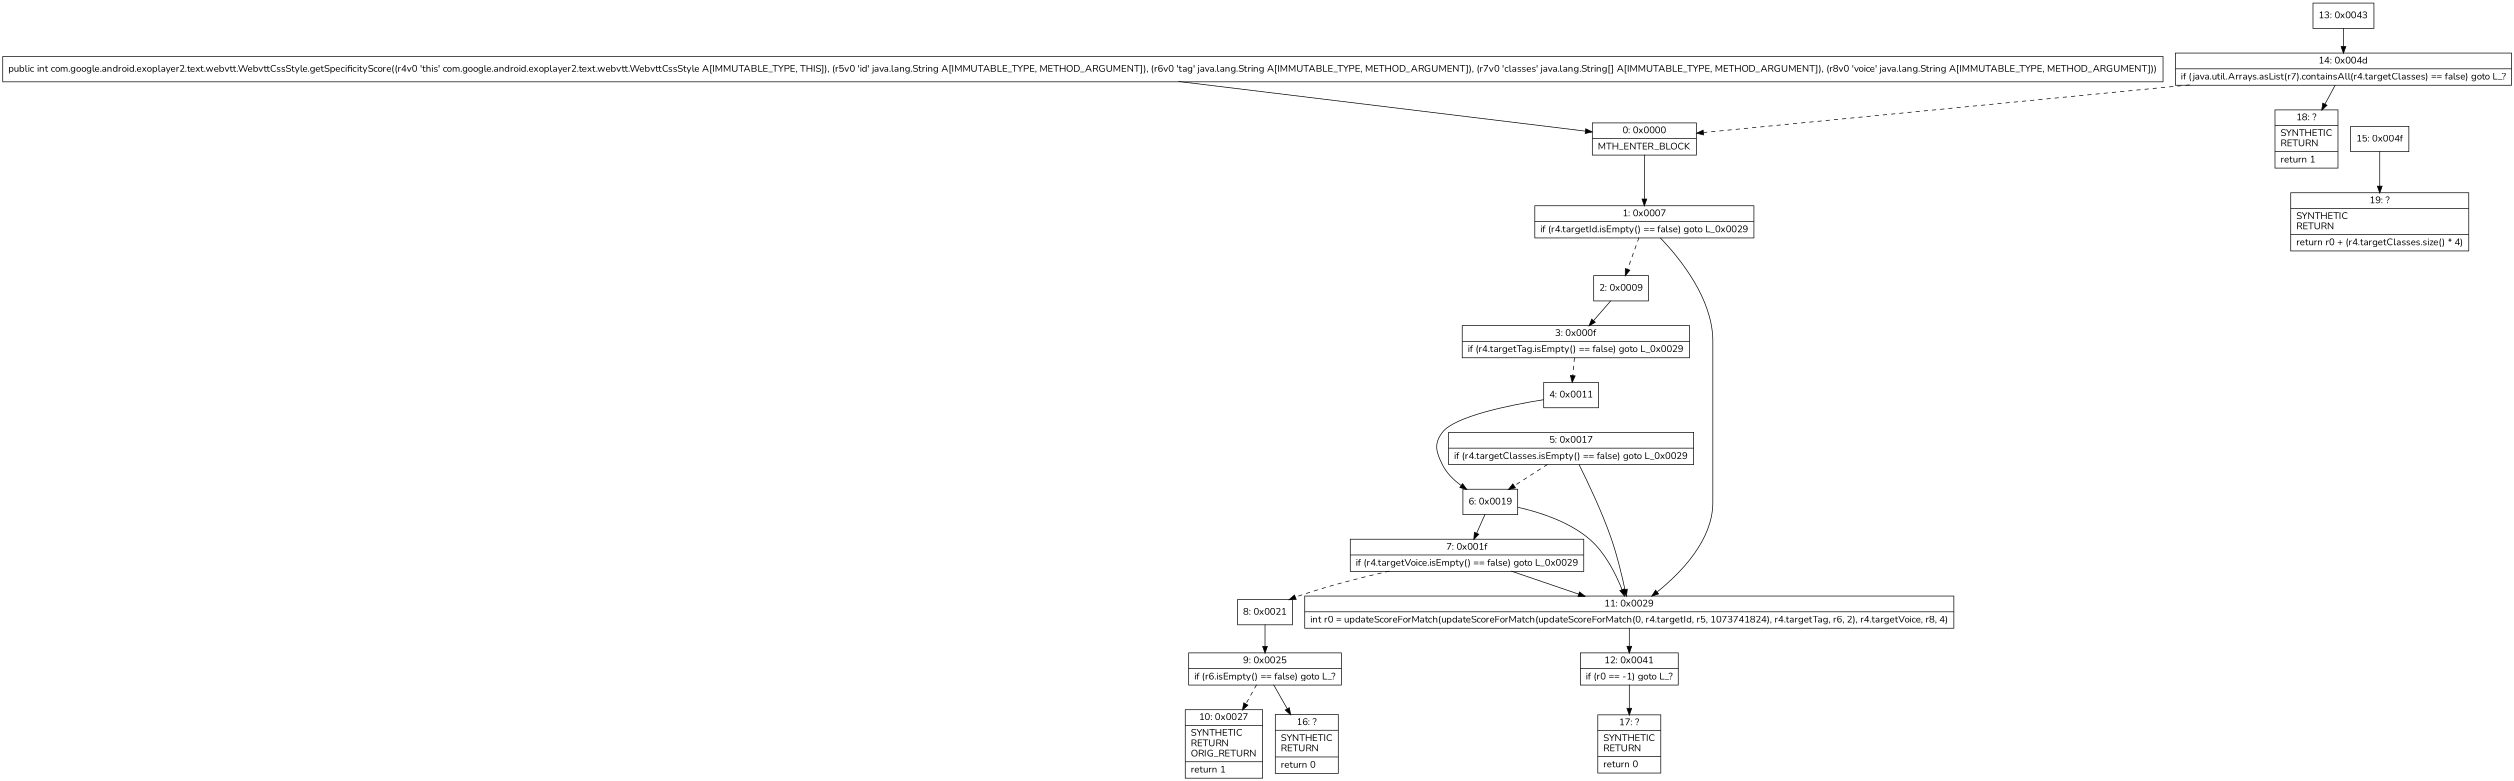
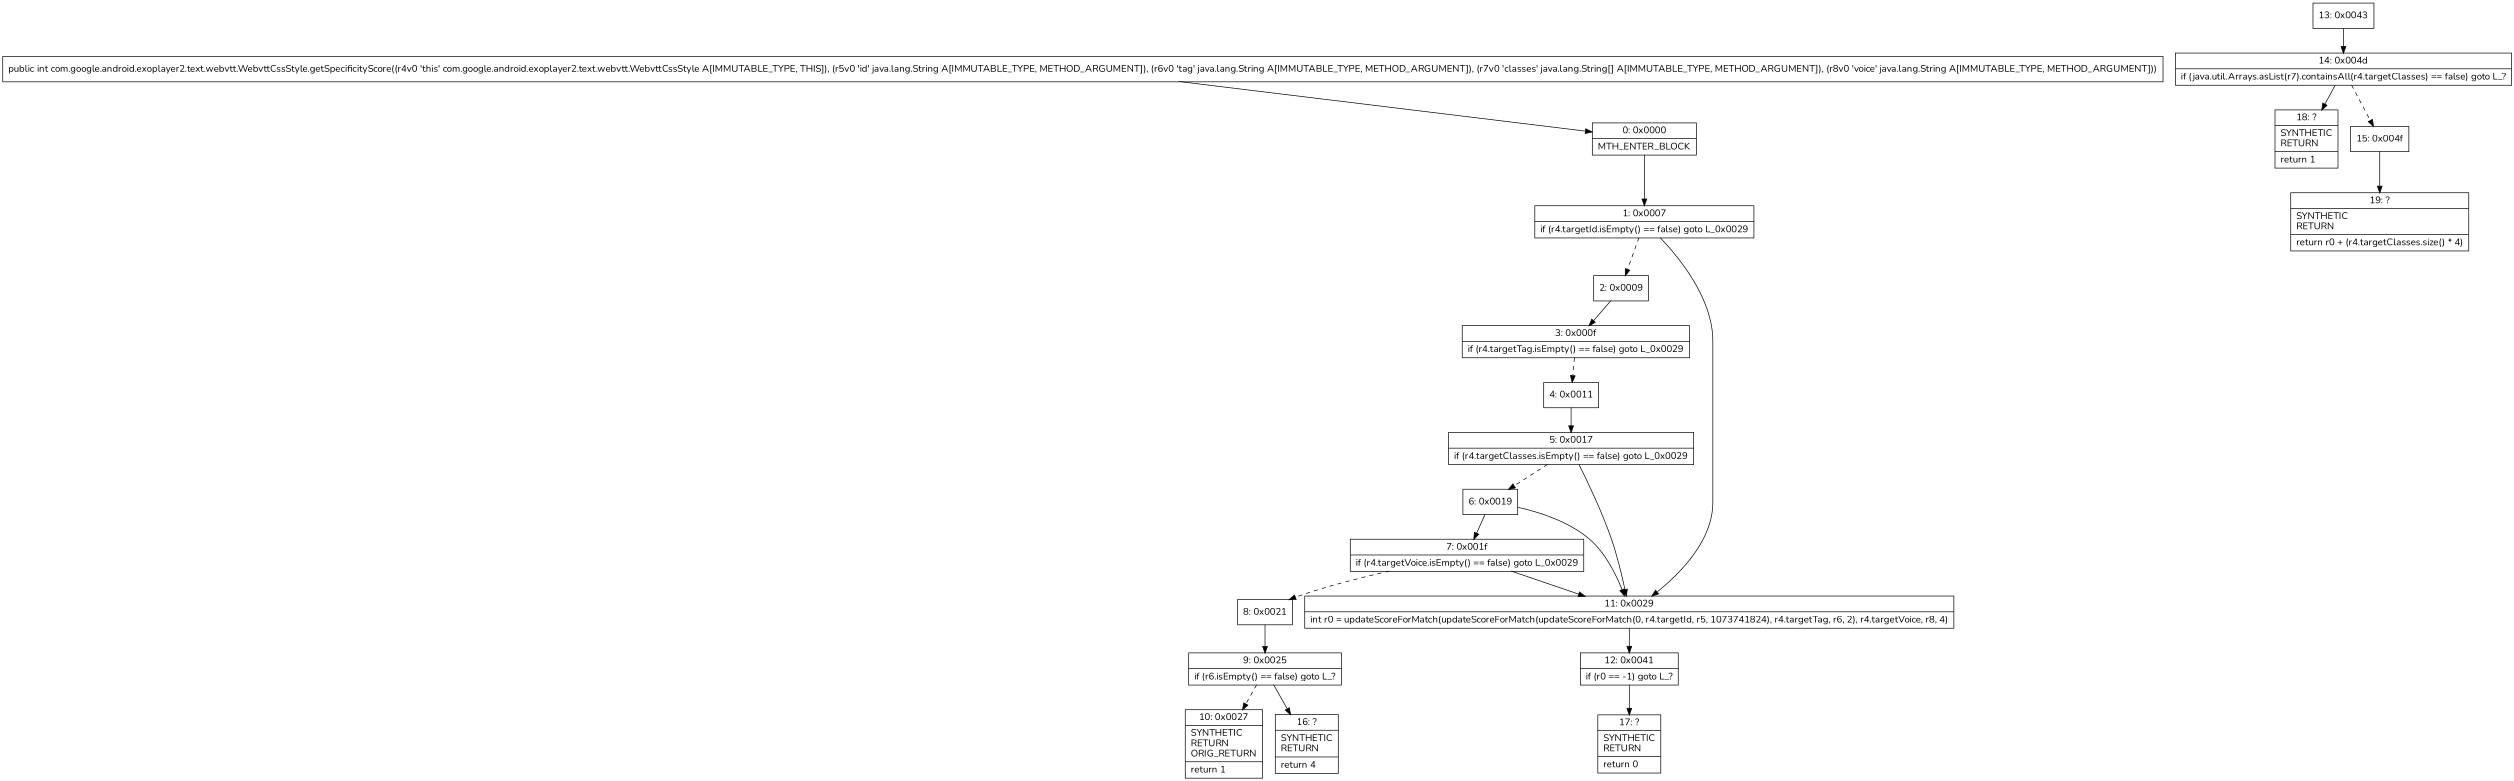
edge "14: 0x004d" -> "0: 0x0000": now "14: 0x004d" -> "15: 0x004f"
edge "4: 0x0011" -> "6: 0x0019": now "4: 0x0011" -> "5: 0x0017"
node "16: ?": text "return 0" -> "return 4"
